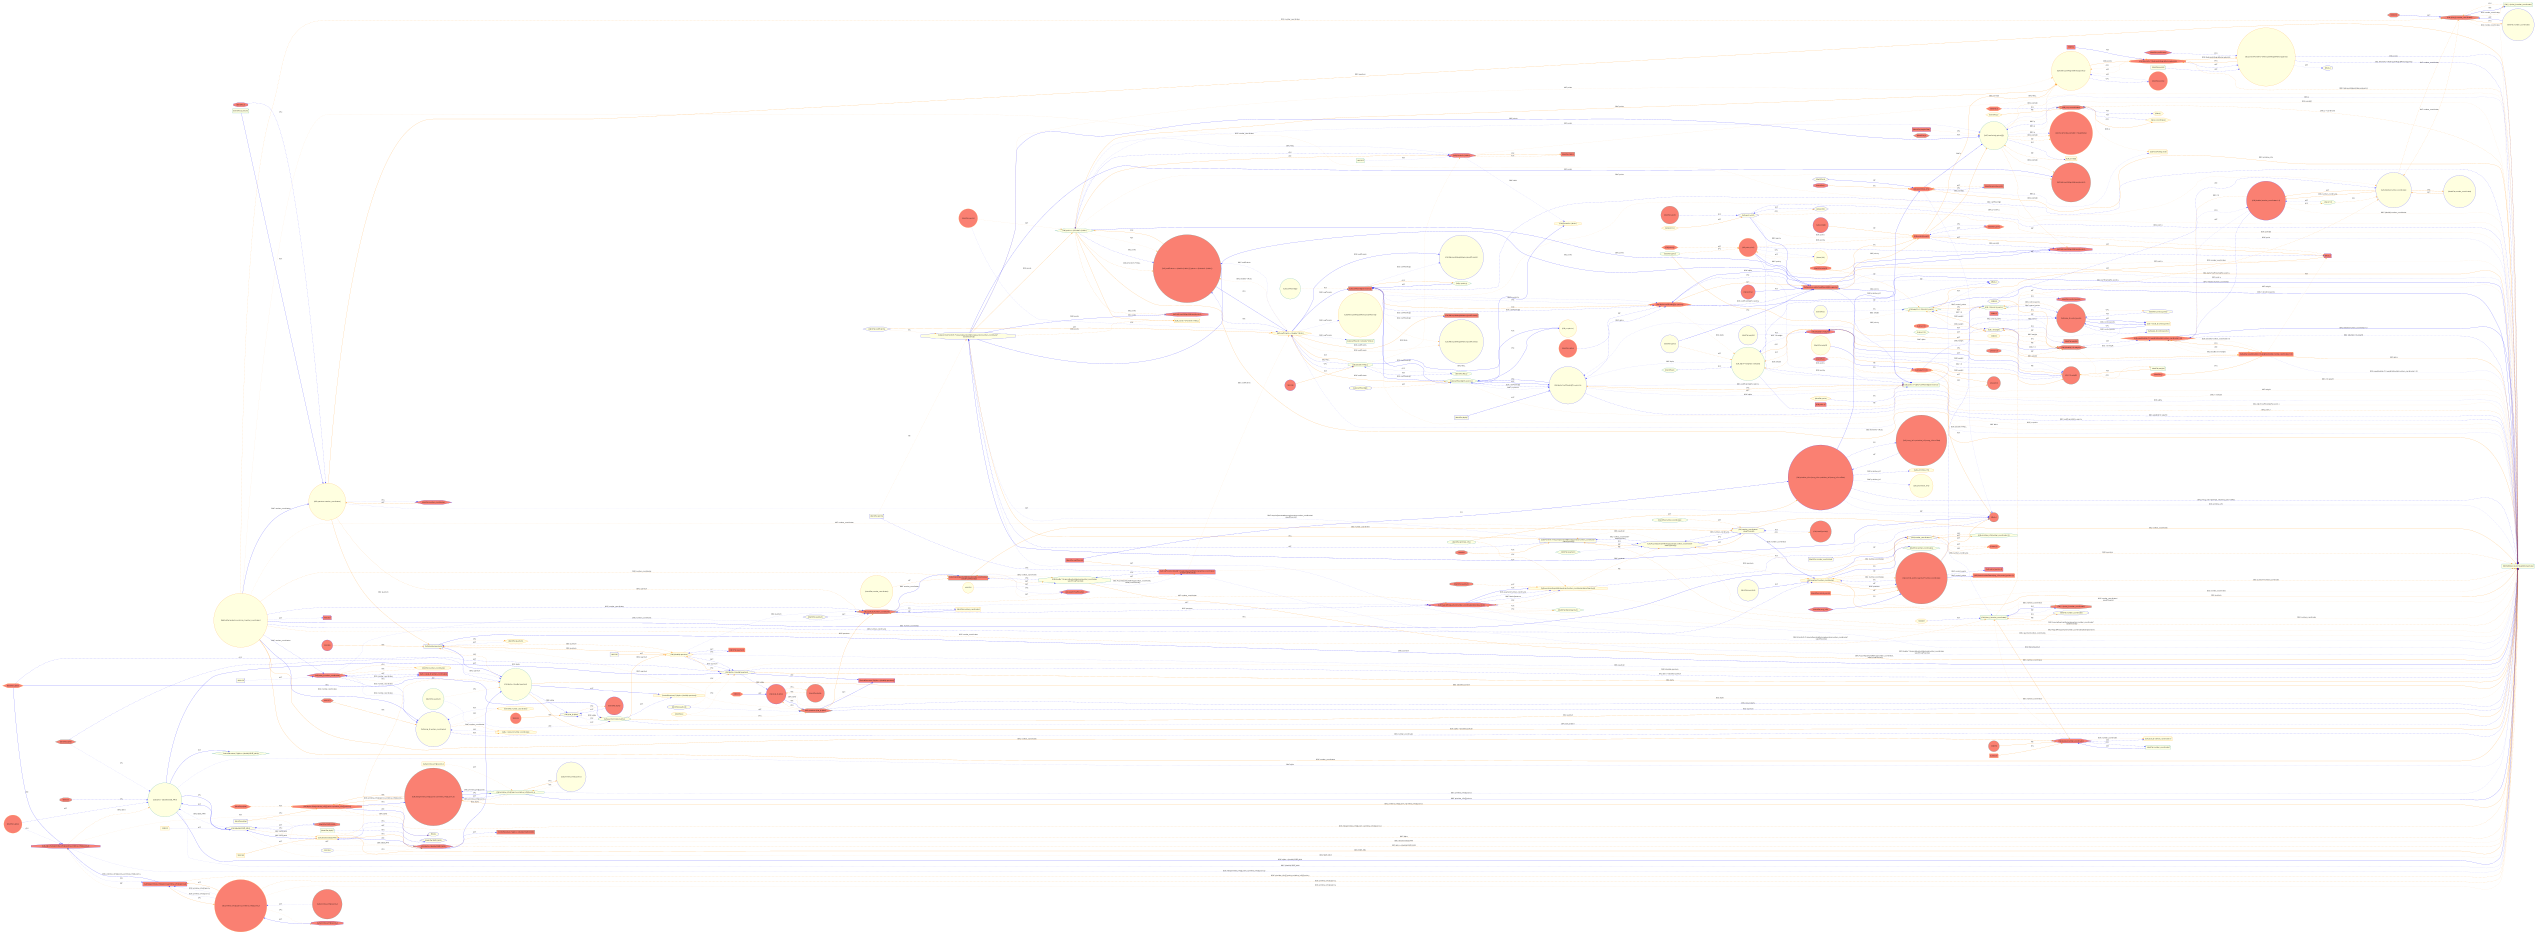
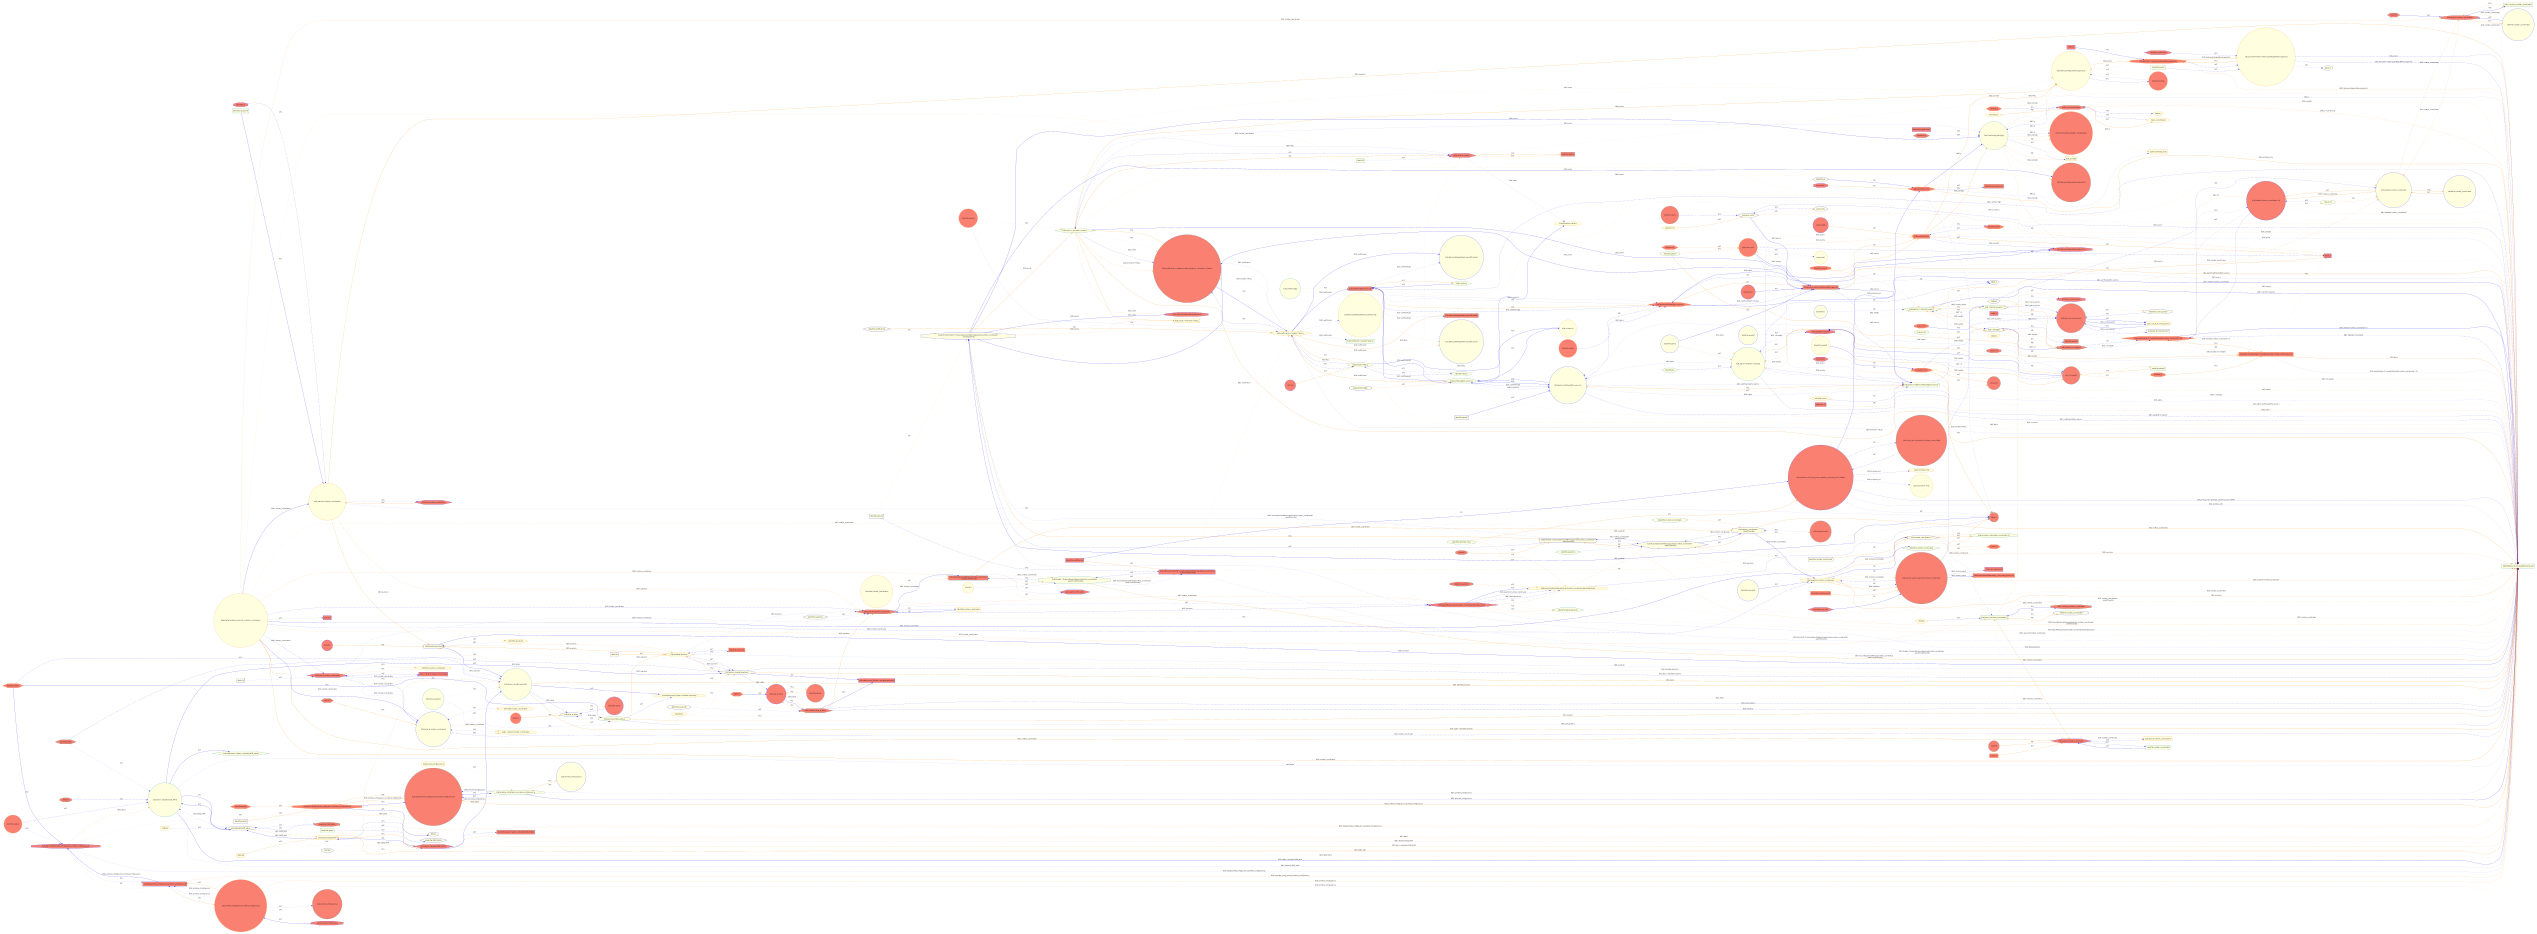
edge "(Call,primitive_info[j].point.y)" -> "(Call,primitive_info[j].point.y-primitive_info[i].point.y)": reversed
